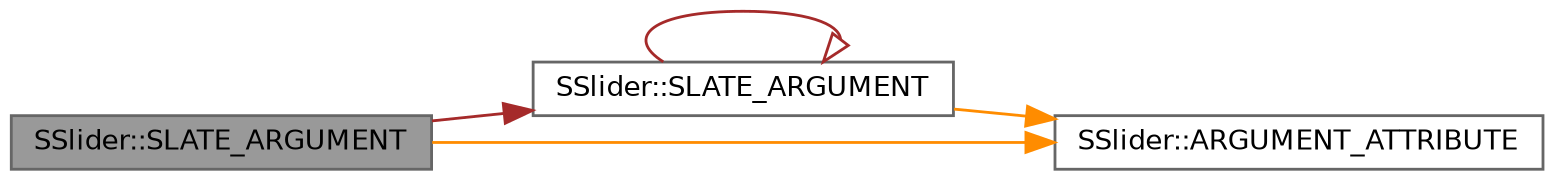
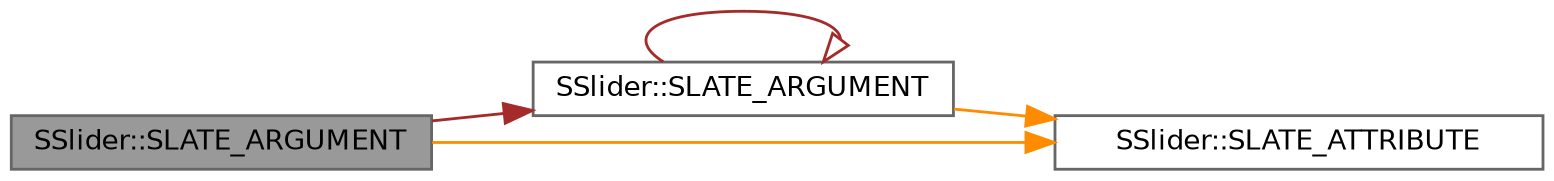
node "SSlider::ARGUMENT_ATTRIBUTE": label "SSlider::ARGUMENT_ATTRIBUTE" -> "SSlider::SLATE_ATTRIBUTE"
